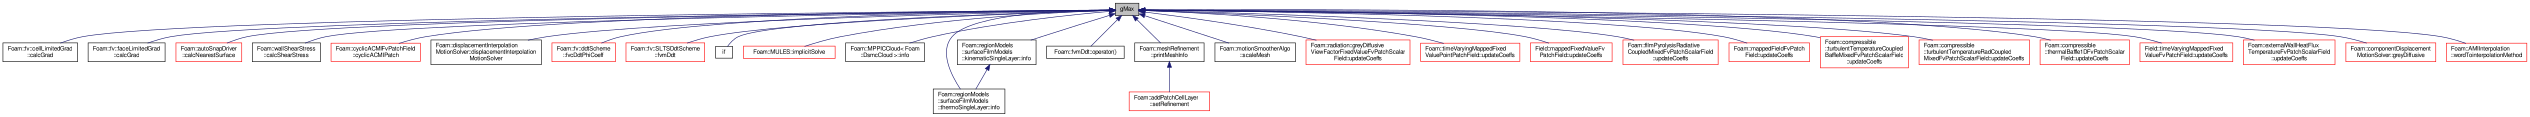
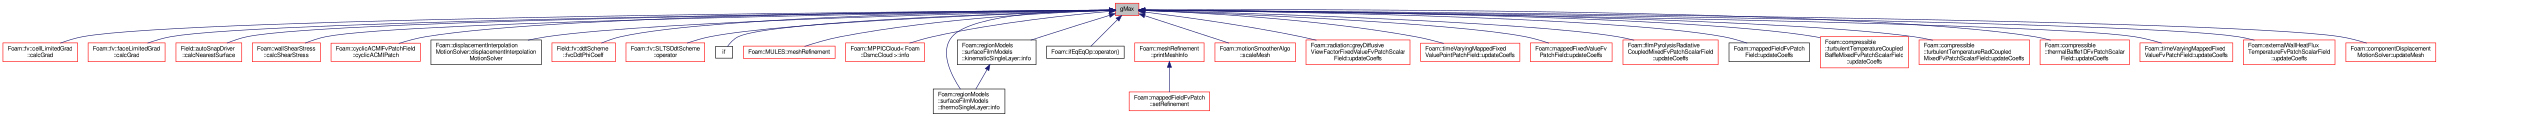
node "gMax": color black -> red
edge "Foam::meshRefinement ::printMeshInfo" -> "gMax": removed
node "Foam::fv::cellLimitedGrad ::calcGrad": color black -> red
node "Foam::fv::faceLimitedGrad ::calcGrad": color black -> red
node "Foam::autoSnapDriver ::calcNearestSurface": label "Foam::autoSnapDriver ::calcNearestSurface" -> "Field::autoSnapDriver ::calcNearestSurface"
node "Foam::wallShearStress ::calcShearStress": color black -> red
node "Foam::fv::ddtScheme ::fvcDdtPhiCoeff": label "Foam::fv::ddtScheme ::fvcDdtPhiCoeff" -> "Field::fv::ddtScheme ::fvcDdtPhiCoeff"
node "Foam::fv::SLTSDdtScheme ::fvmDdt": label "Foam::fv::SLTSDdtScheme ::fvmDdt" -> "Foam::fv::SLTSDdtScheme ::operator"
node "Foam::MULES::implicitSolve": label "Foam::MULES::implicitSolve" -> "Foam::MULES::meshRefinement"
node "Foam::MPPICCloud< Foam ::DsmcCloud >::info": color black -> red
node "Foam::fvmDdt::operator()": label "Foam::fvmDdt::operator()" -> "Foam::ifEqEqOp::operator()"
node "Foam::meshRefinement ::printMeshInfo": color black -> red
node "Foam::motionSmootherAlgo ::scaleMesh": color black -> red
node "Field::mappedFixedValueFv PatchField::updateCoeffs": label "Field::mappedFixedValueFv PatchField::updateCoeffs" -> "Foam::mappedFixedValueFv PatchField::updateCoeffs"
node "Foam::mappedFieldFvPatch Field::updateCoeffs": color red -> black
node "Field::timeVaryingMappedFixed ValueFvPatchField::updateCoeffs": label "Field::timeVaryingMappedFixed ValueFvPatchField::updateCoeffs" -> "Foam::timeVaryingMappedFixed ValueFvPatchField::updateCoeffs"
node "Foam::componentDisplacement MotionSolver::greyDiffusive": label "Foam::componentDisplacement MotionSolver::greyDiffusive" -> "Foam::componentDisplacement MotionSolver::updateMesh"
node "Foam::AMIInterpolation ::wordTointerpolationMethod": removed
node "Foam::addPatchCellLayer ::setRefinement": label "Foam::addPatchCellLayer ::setRefinement" -> "Foam::mappedFieldFvPatch ::setRefinement"
